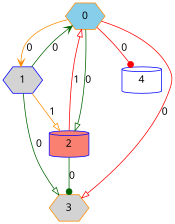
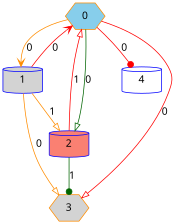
edge "1" -> "0": color darkgreen -> red
node "1": shape hexagon -> cylinder
edge "1" -> "3": color darkgreen -> darkorange
edge "2" -> "3": label "0" -> "1"
